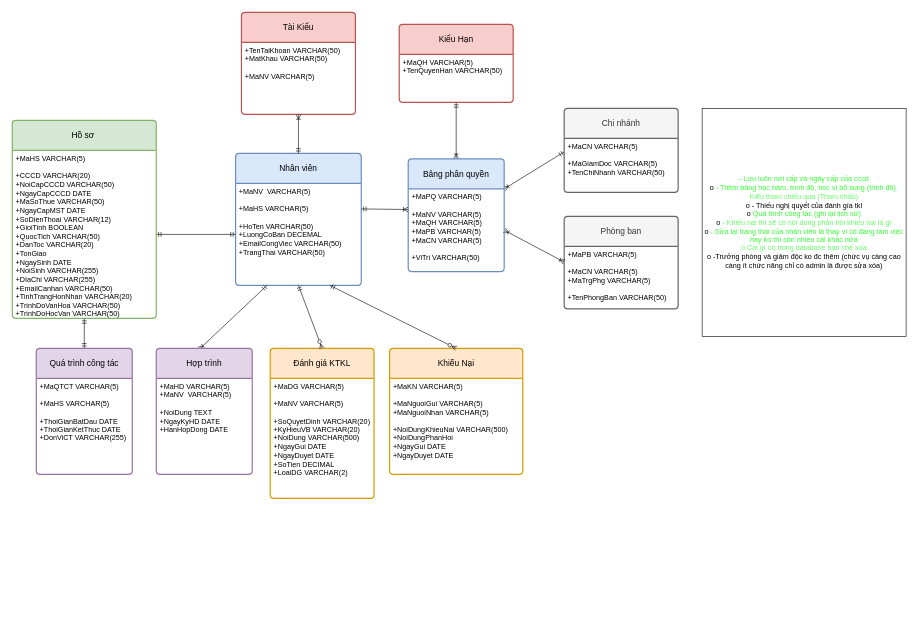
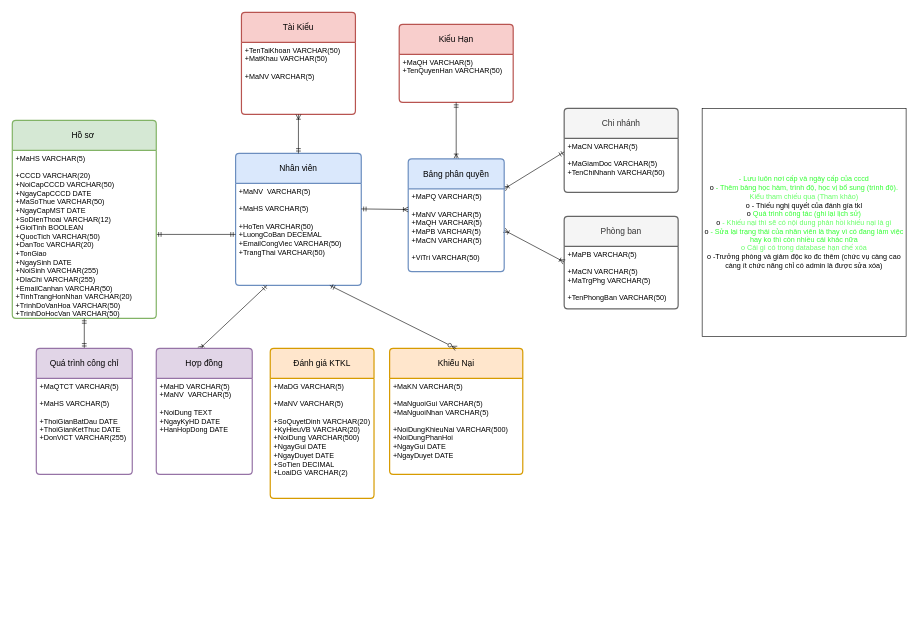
edge "+MaNV VARCHAR(5) +MaHS VARCHAR(5) +HoTen VARCHAR(50) +LuongCoBan DECEMAL+EmailCongViec VARCHAR(50) +TrangThai VARCHAR(50)" -- "Đánh giá KTKL": removed
node "Quá trình công tác": label "Quá trình công tác" -> "Quá trình công chỉ"
node "Hợp trình": label "Hợp trình" -> "Hợp đồng"
